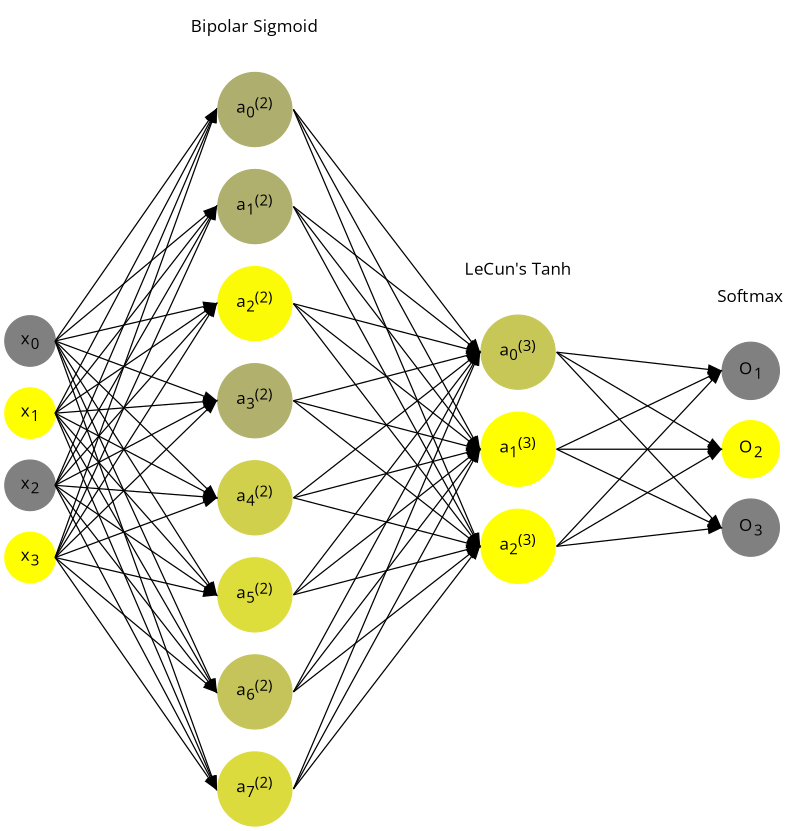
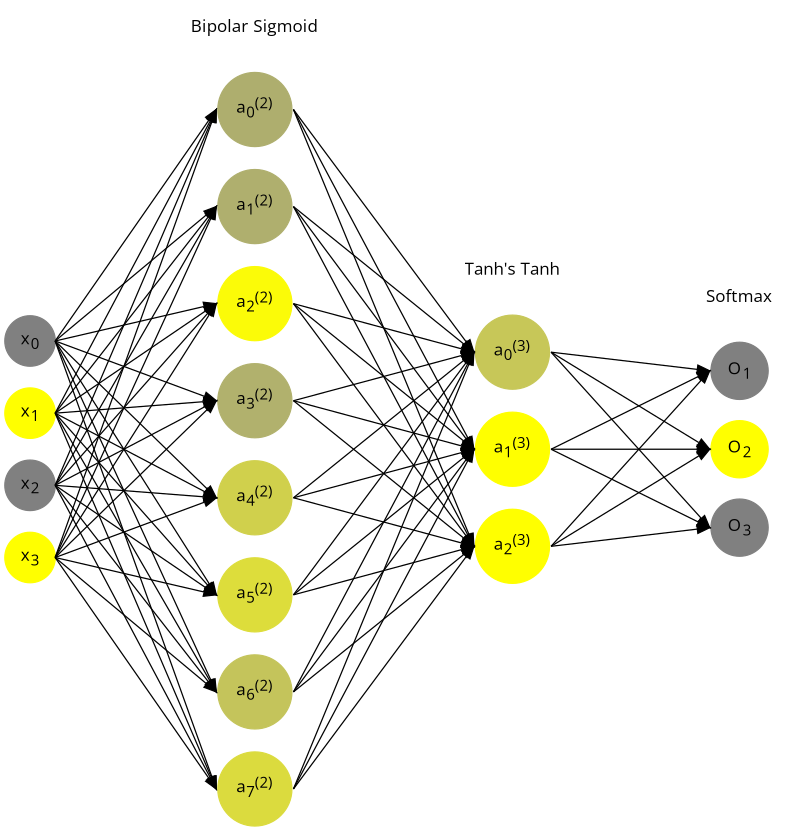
node "LeCun's Tanh": label "LeCun's Tanh" -> "Tanh's Tanh"
